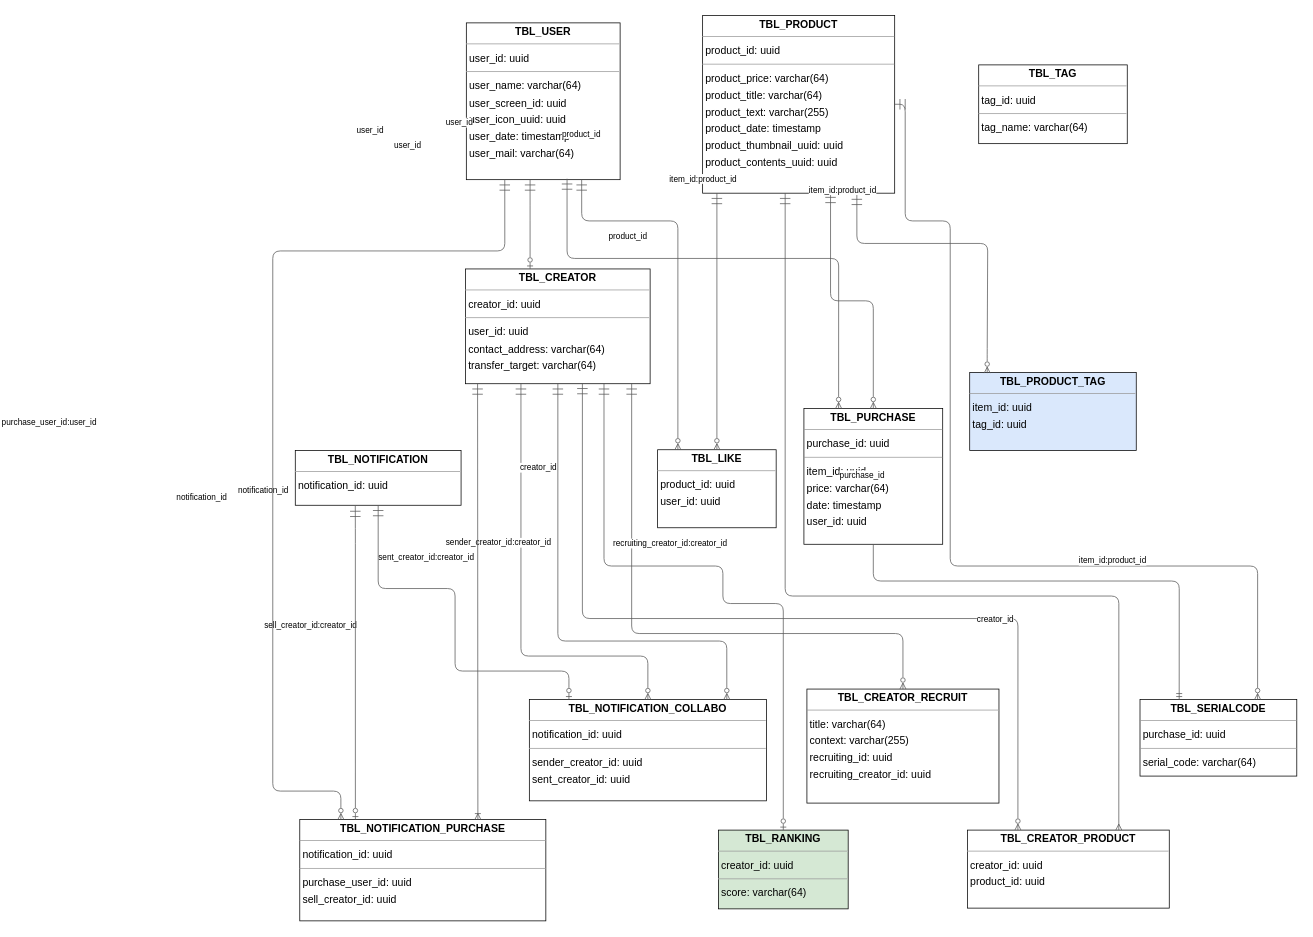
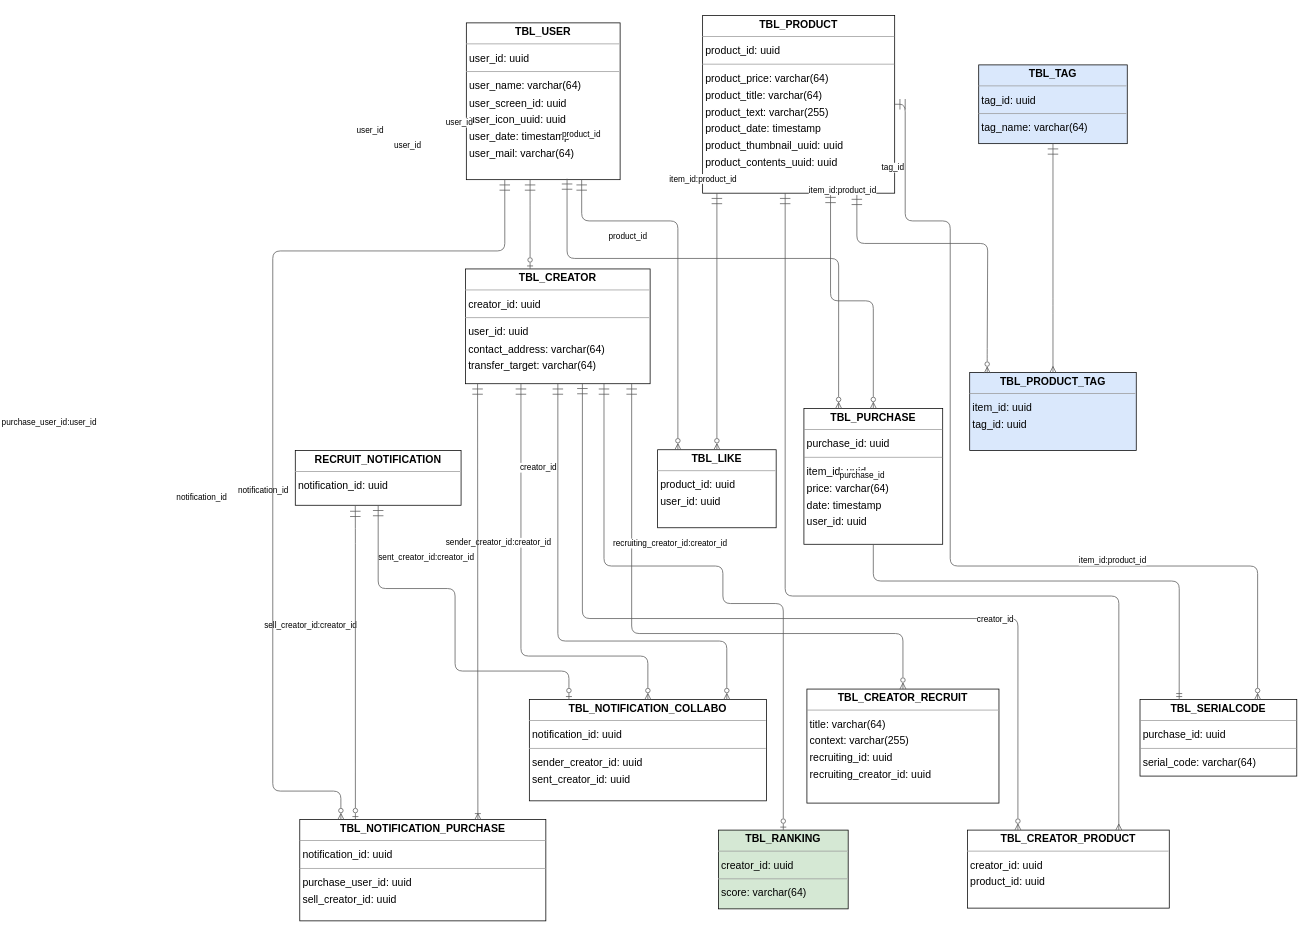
node "TBL_TAG tag_id: uuid tag_name: varchar(64)": fillcolor #ffffff -> #dae8fc
edge "TBL_TAG tag_id: uuid tag_name: varchar(64)" -- "TBL_PRODUCT_TAG item_id: uuid tag_id: uuid": added, label "tag_id"
node "TBL_NOTIFICATION notification_id: uuid": label "TBL_NOTIFICATION notification_id: uuid" -> "RECRUIT_NOTIFICATION notification_id: uuid"
